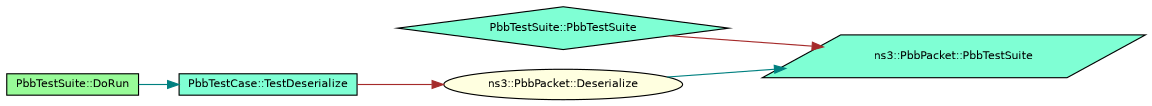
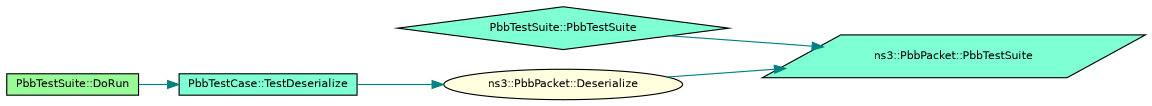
edge "PbbTestSuite::PbbTestSuite" -> "ns3::PbbPacket::PbbTestSuite": color brown -> teal
edge "PbbTestCase::TestDeserialize" -> "ns3::PbbPacket::Deserialize": color brown -> teal
